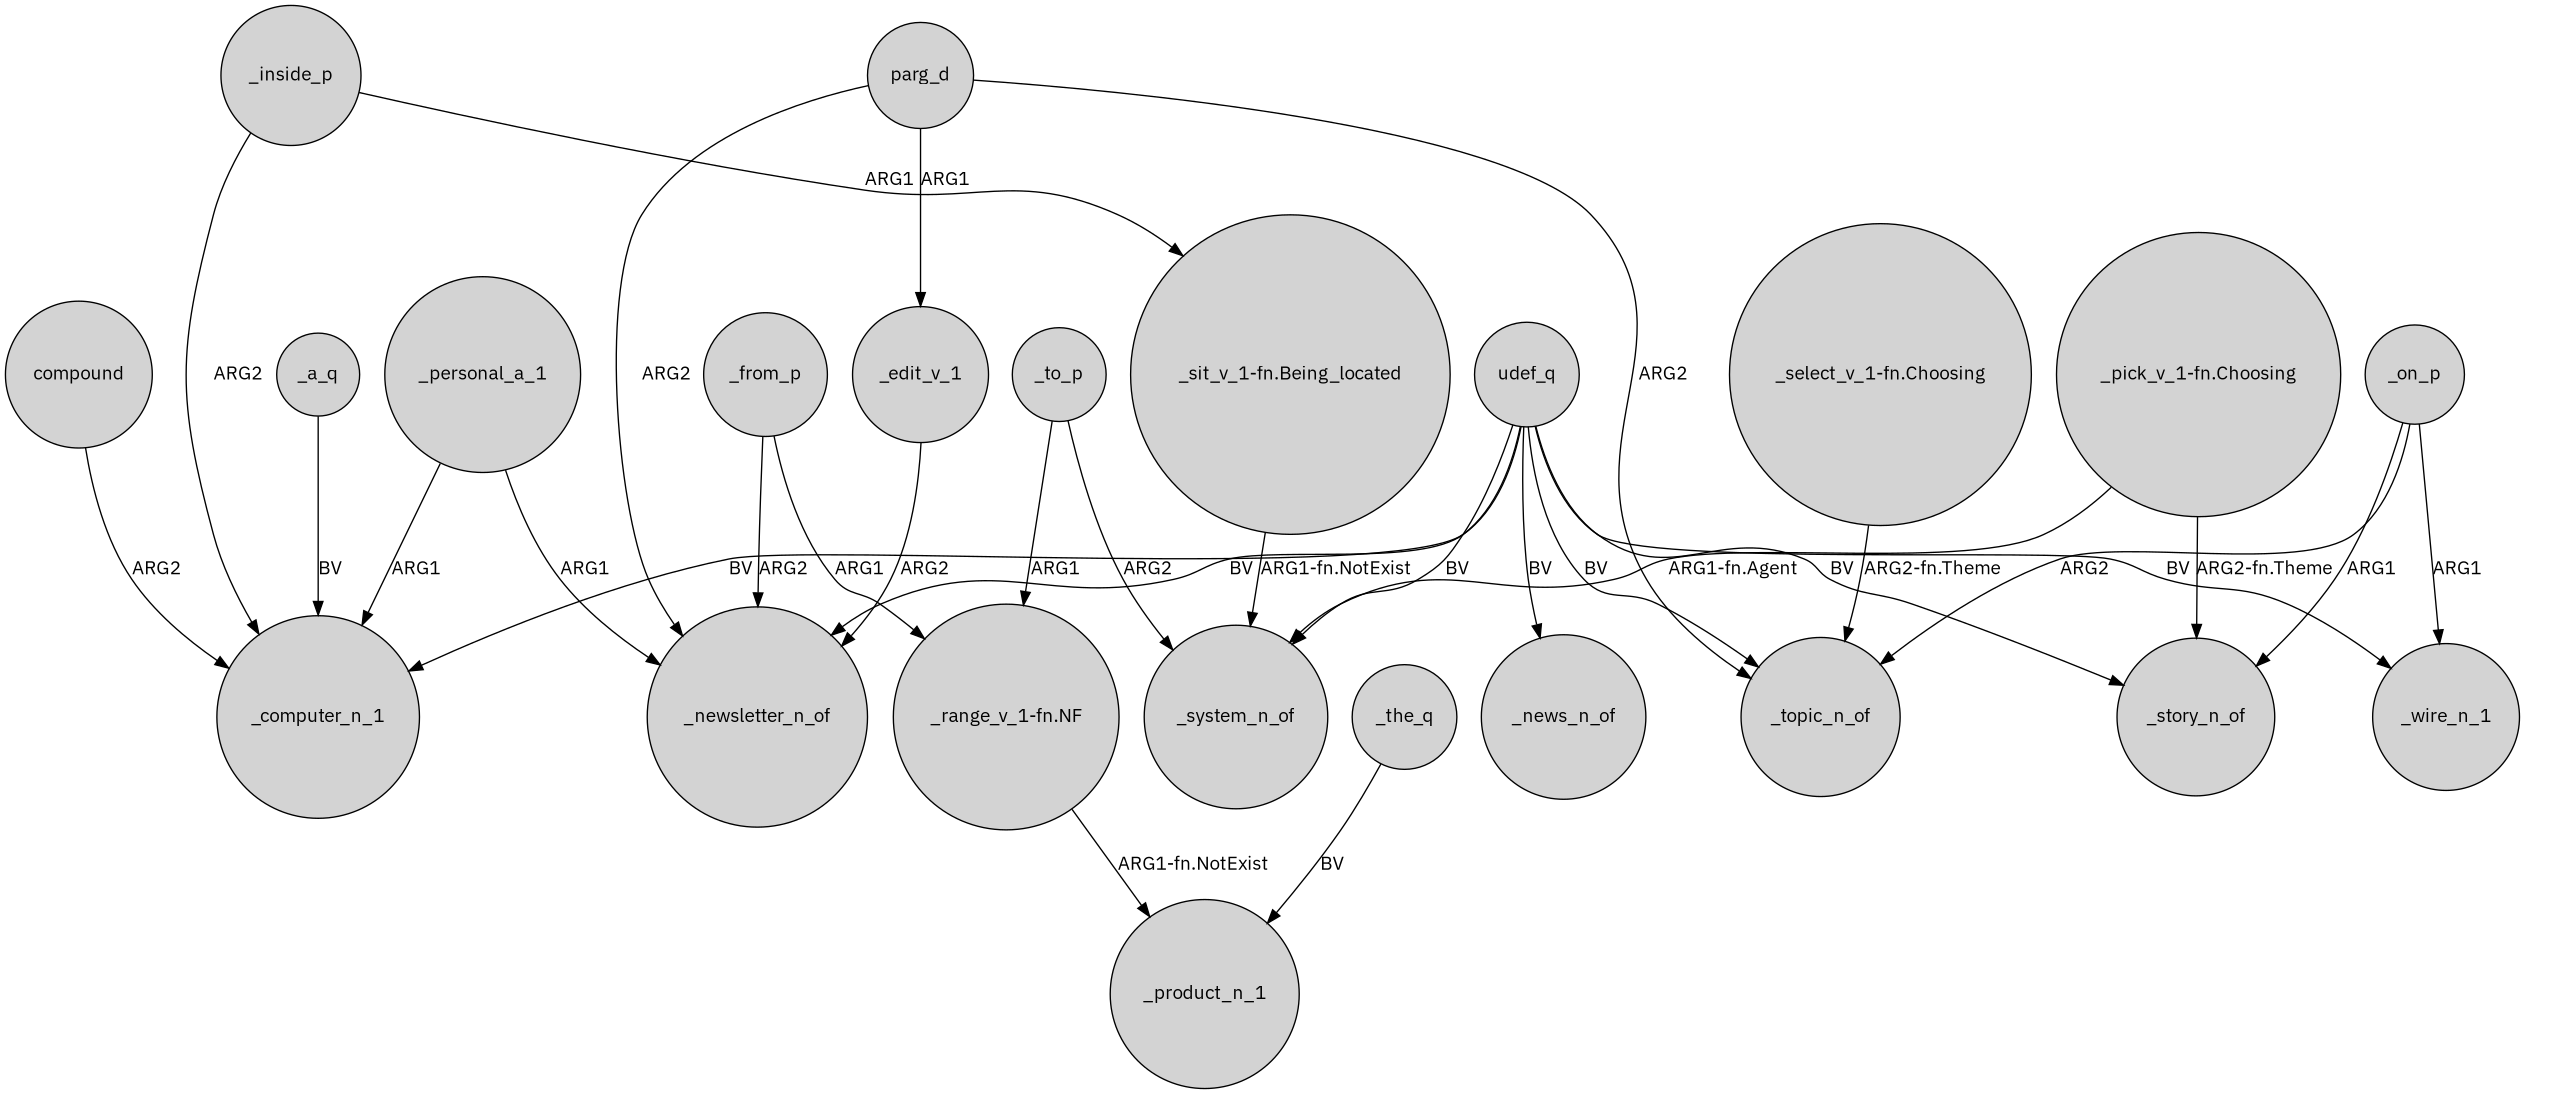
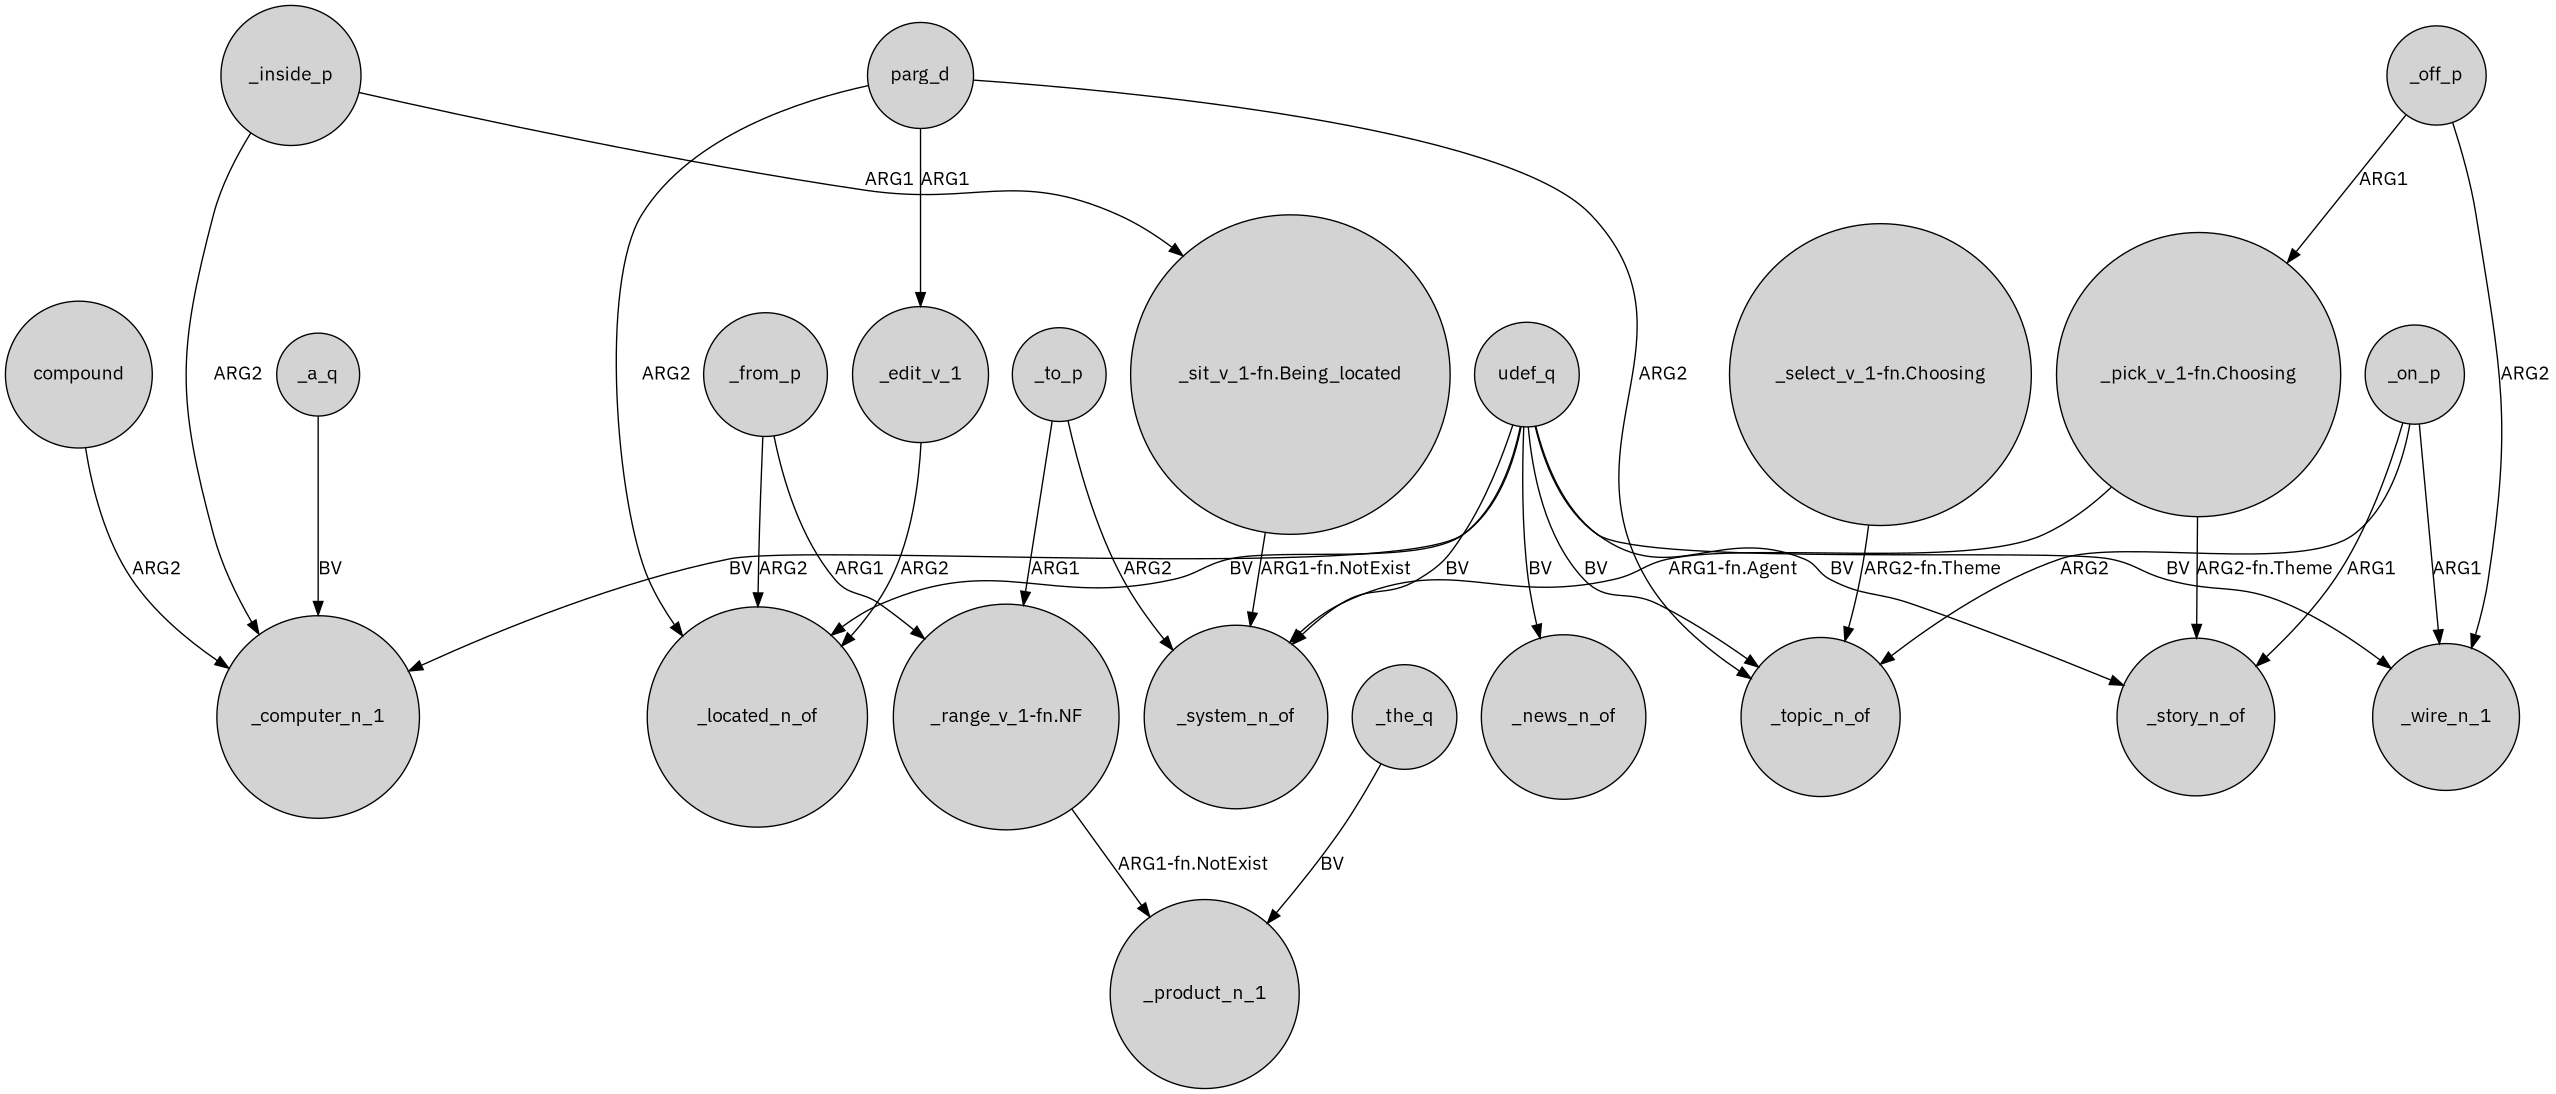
node "_off_p": added
node "_personal_a_1": removed
node "_newsletter_n_of": label "_newsletter_n_of" -> "_located_n_of"
